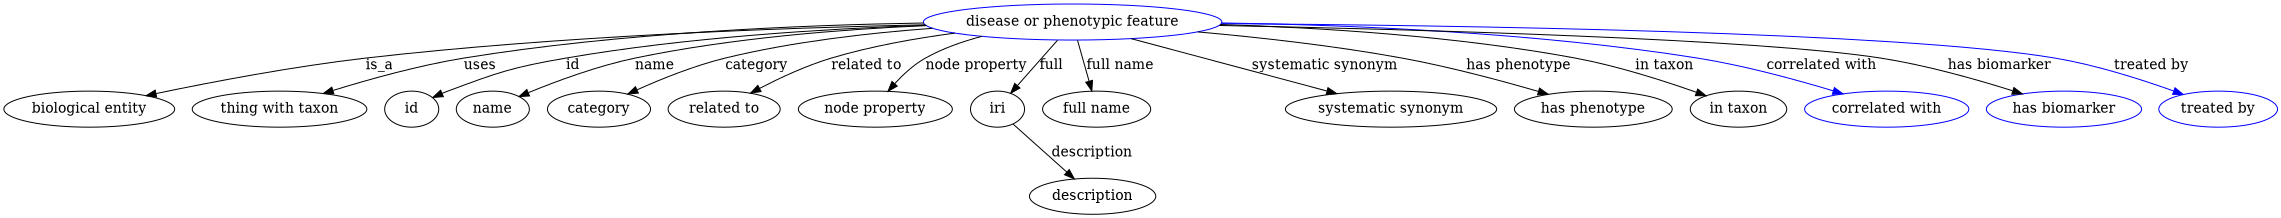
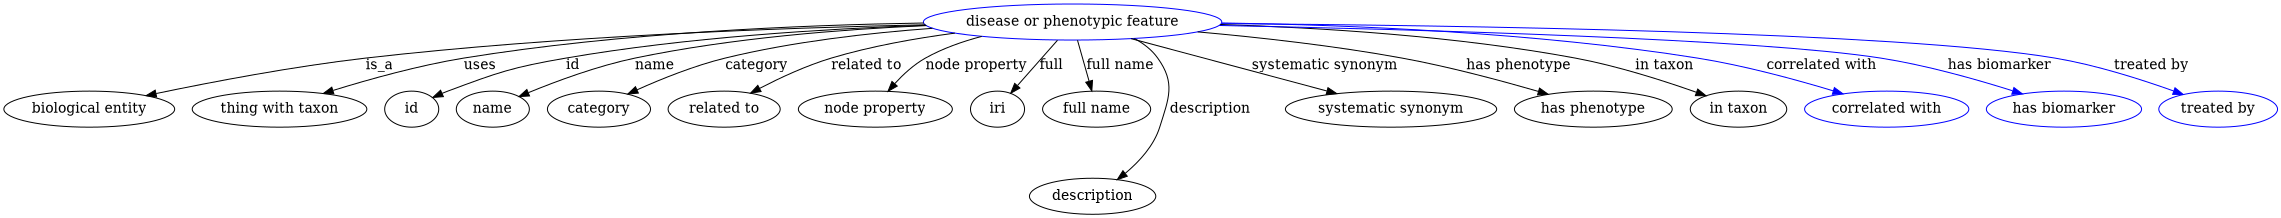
edge "disease or phenotypic feature" -> "has biomarker": color black -> blue
edge "iri" -> "description": now "disease or phenotypic feature" -> "description"
